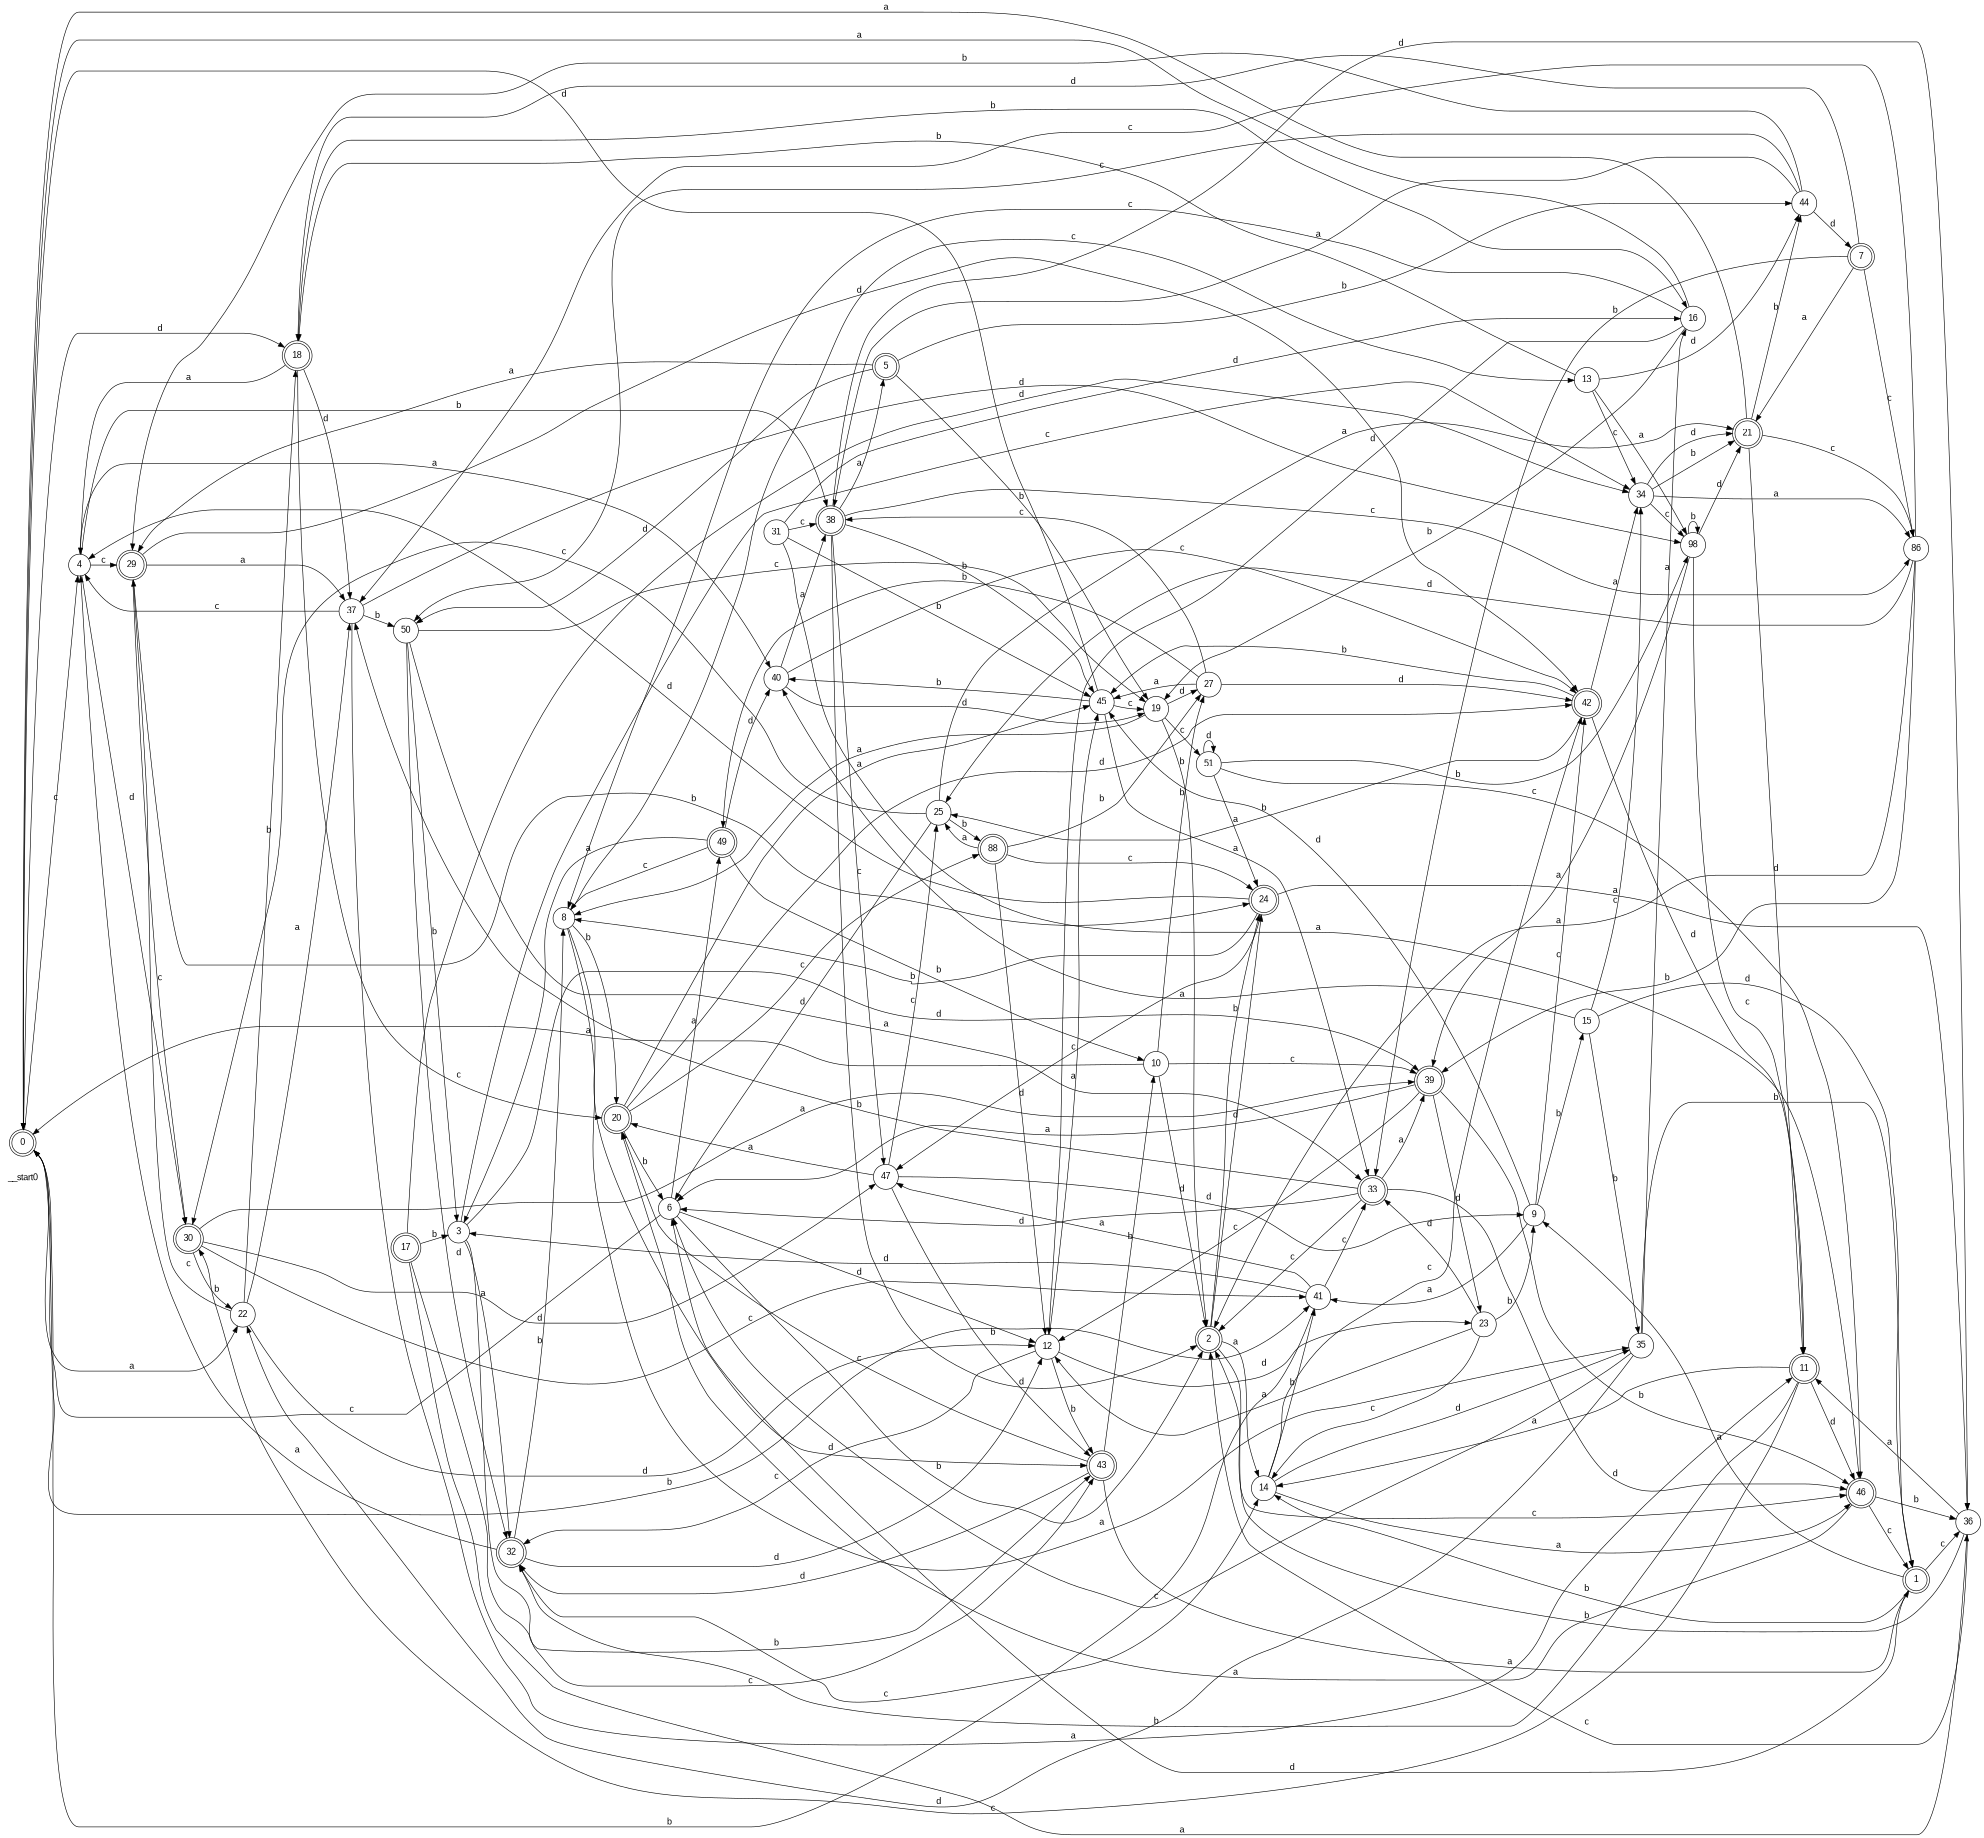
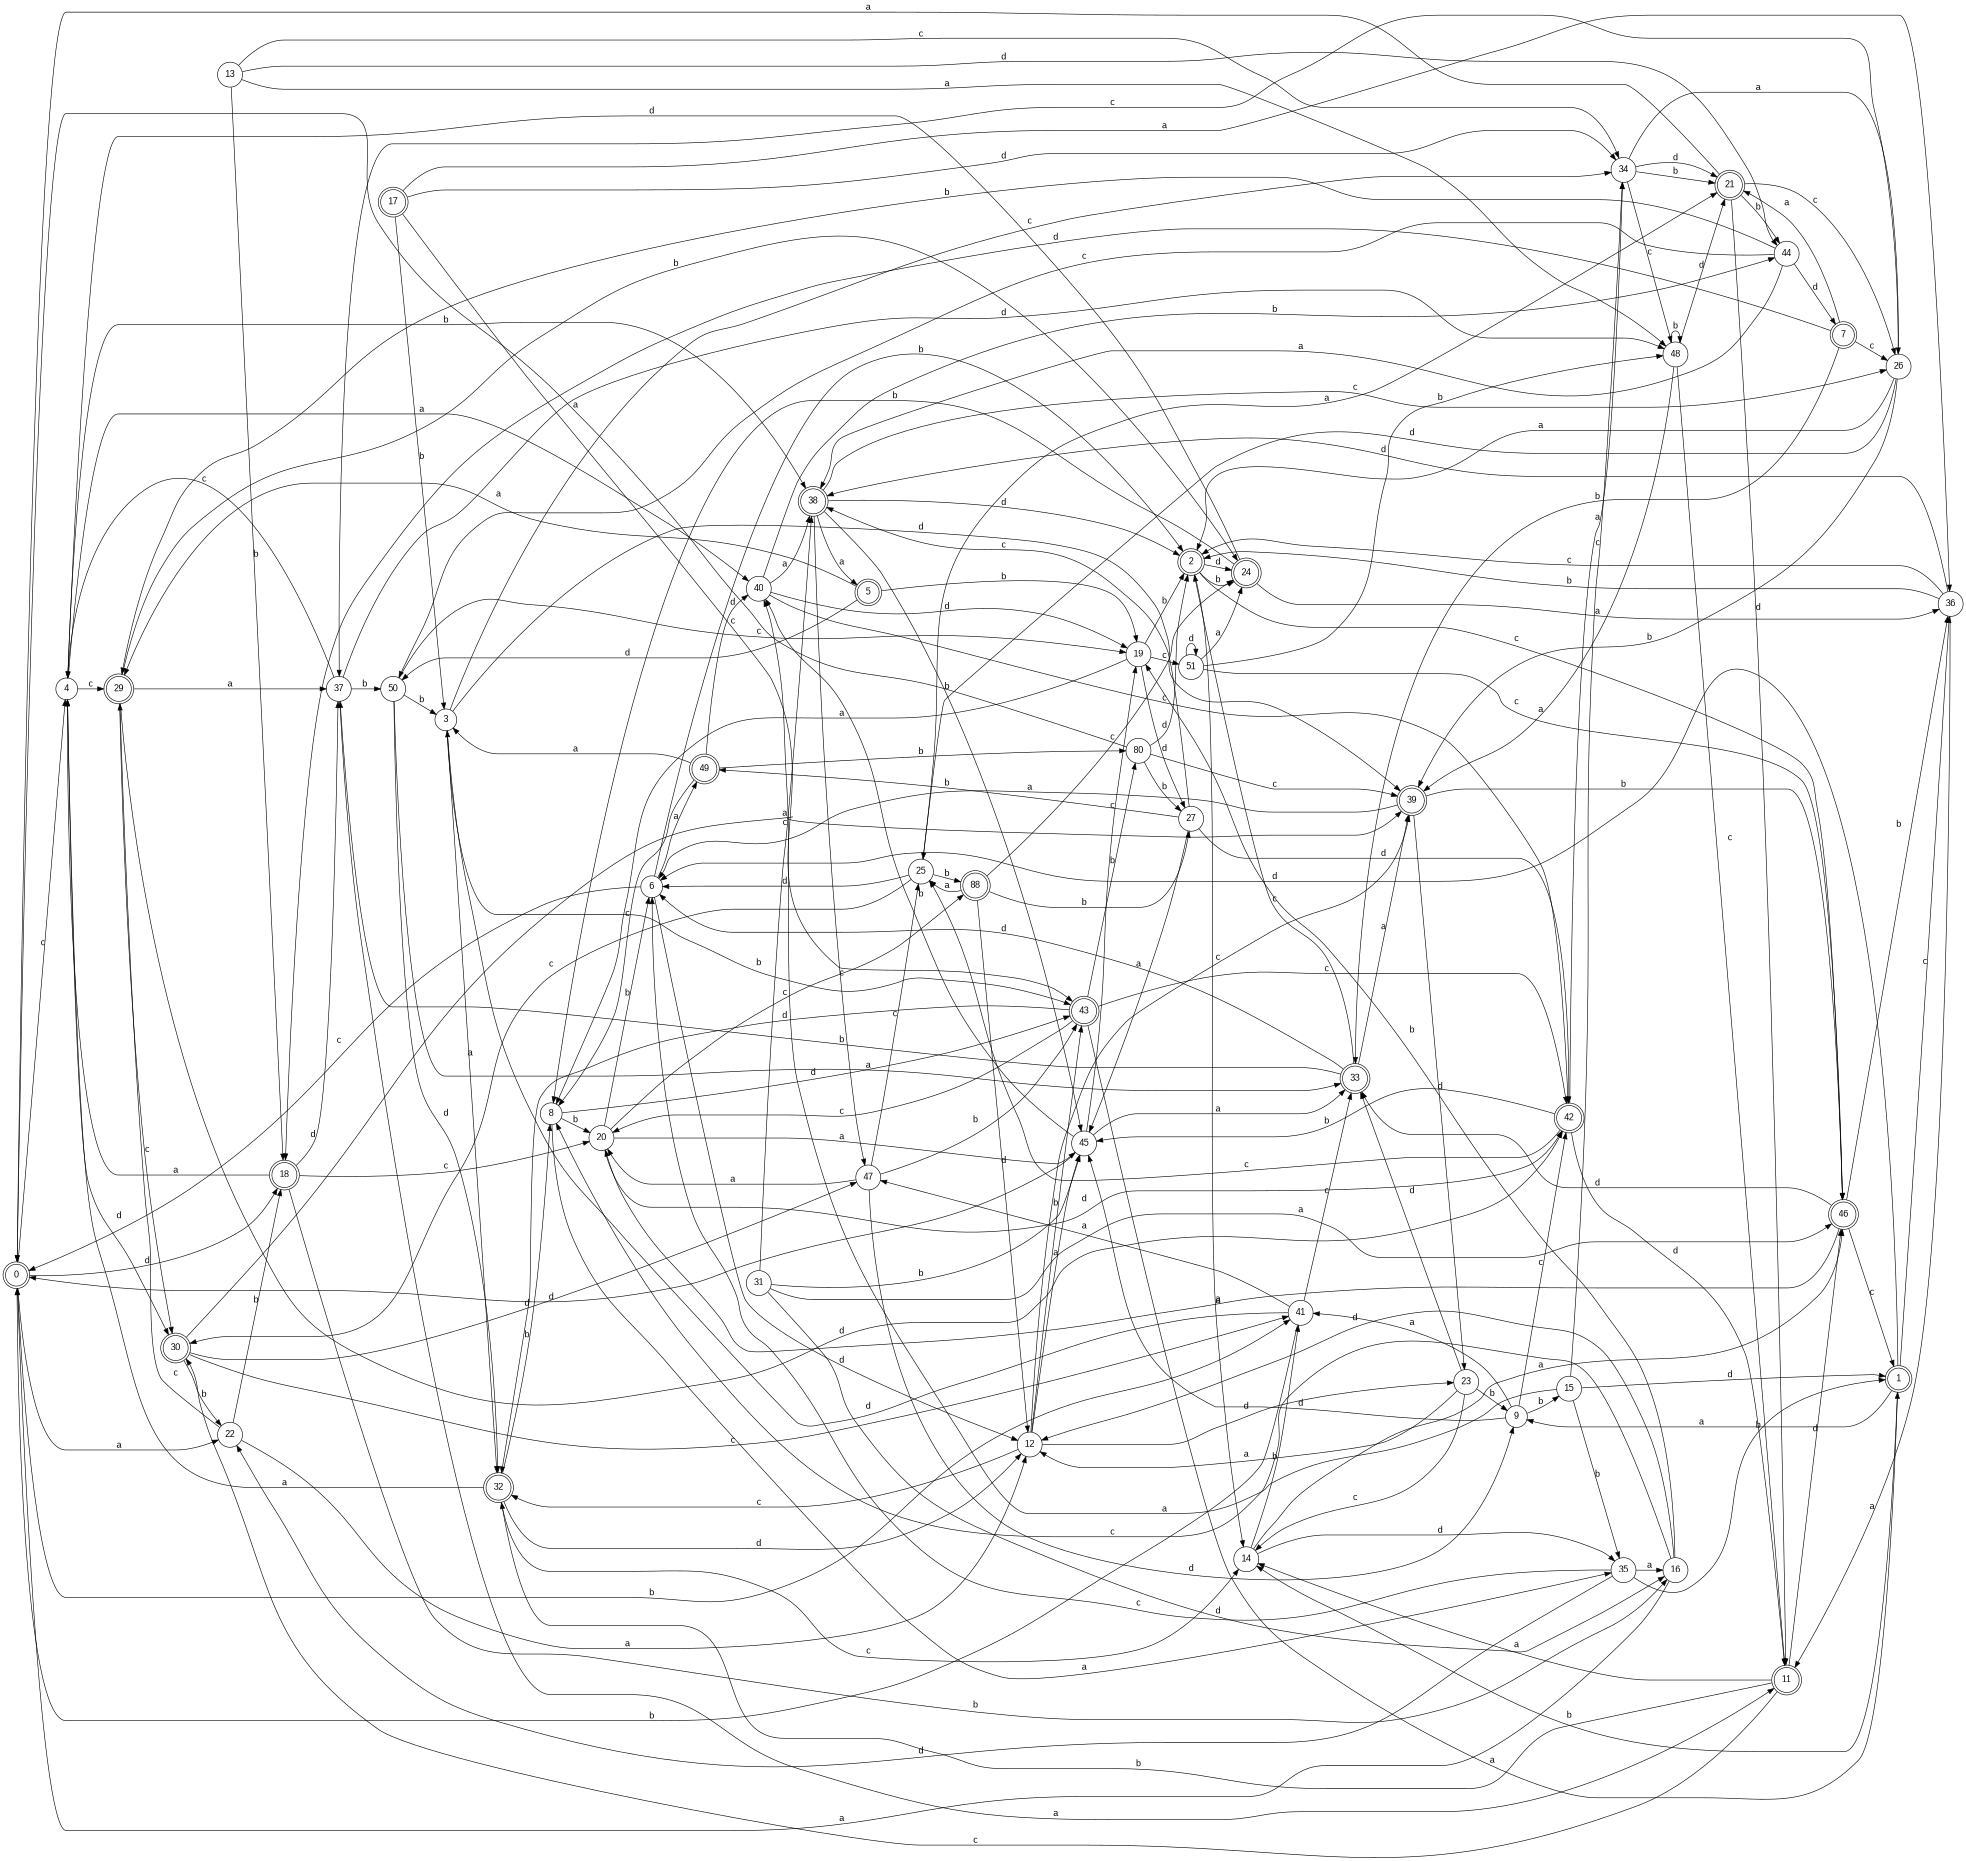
edge "38" -> "36": reversed
edge "8" -> "13": removed, label "c"
edge "5" -> "44": now "40" -> "44"
node "98": label "98" -> "48"
node "86": label "86" -> "26"
edge "42" -> "25": label "b" -> "c"
edge "22" -> "37": removed, label "a"
edge "24" -> "47": removed, label "c"
node "10": label "10" -> "80"
node "20": shape doublecircle -> circle
edge "14" -> "42": now "43" -> "42"
node "__start0": removed
edge "39" -> "12": reversed
edge "33" -> "46": reversed
edge "22" -> "12": label "d" -> "a"
